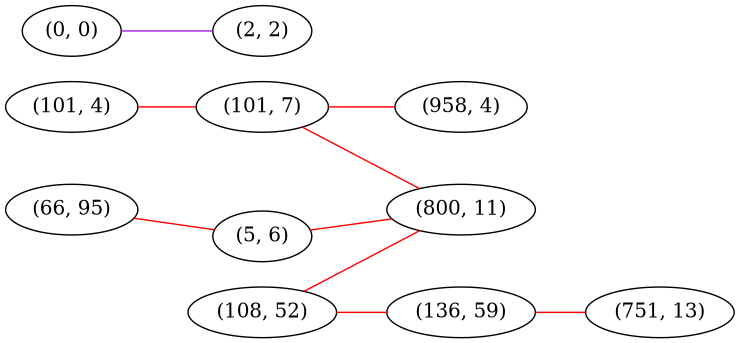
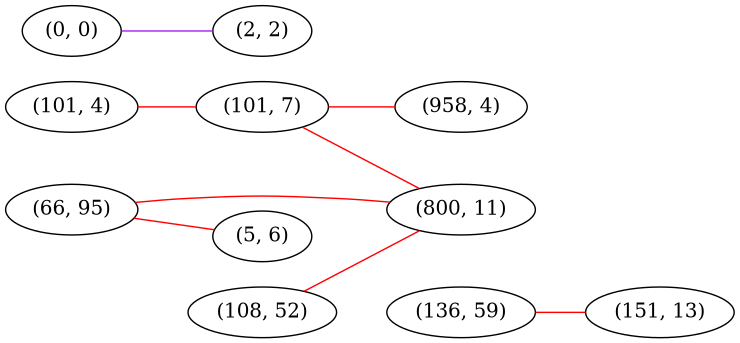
edge "(800, 11)" -- "(5, 6)": now "(800, 11)" -- "(66, 95)"
edge "(108, 52)" -- "(136, 59)": removed
node "(751, 13)": label "(751, 13)" -> "(151, 13)"
